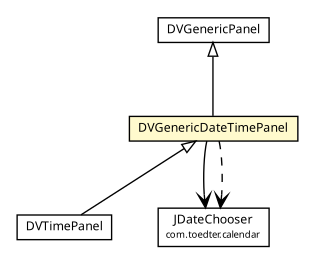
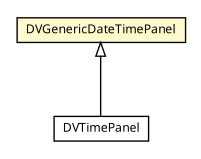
node "DVGenericPanel": removed
node "JDateChooser": removed
